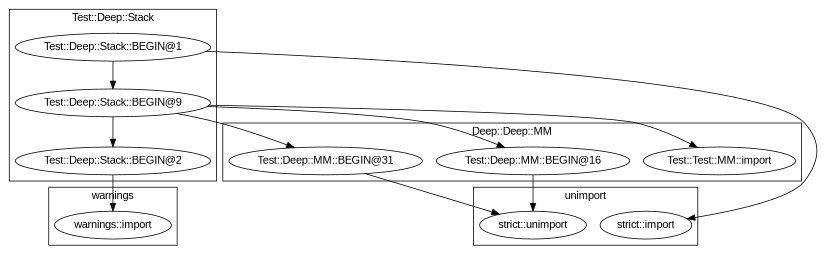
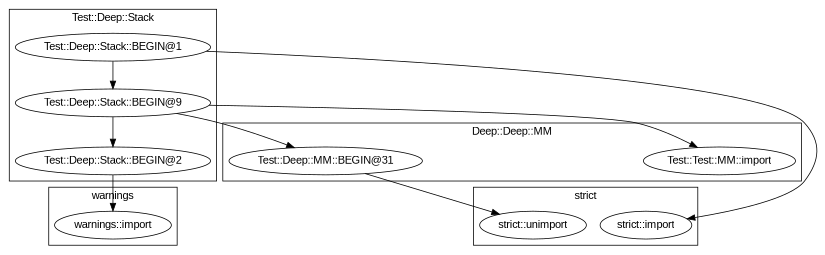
node "Test::Deep::MM::BEGIN@16": removed
cluster "unimport": label "unimport" -> "strict"
